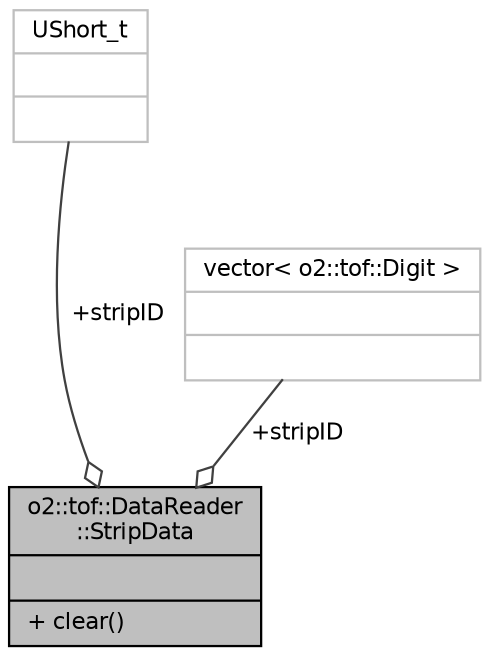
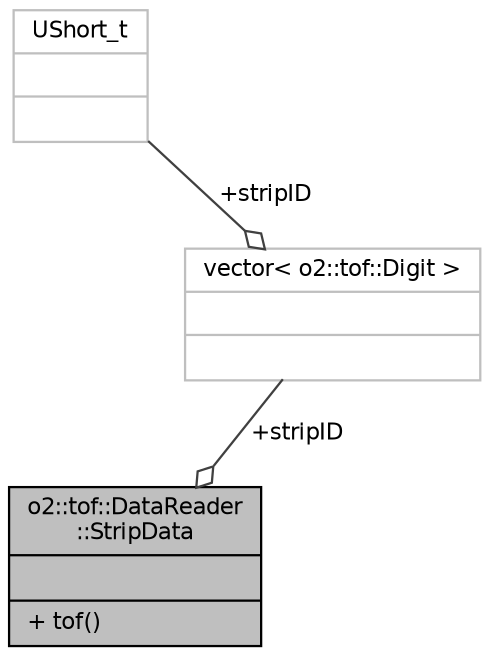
edge "UShort_t" -> "o2::tof::DataReader": now "UShort_t" -> "vector< o2::tof::Digit >"
node "o2::tof::DataReader": text "+ clear()" -> "+ tof()"
